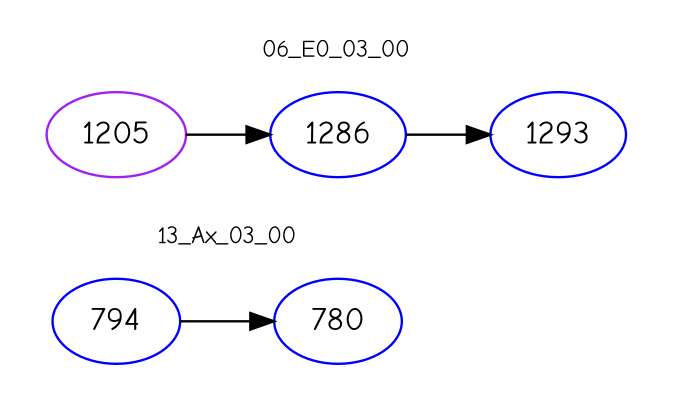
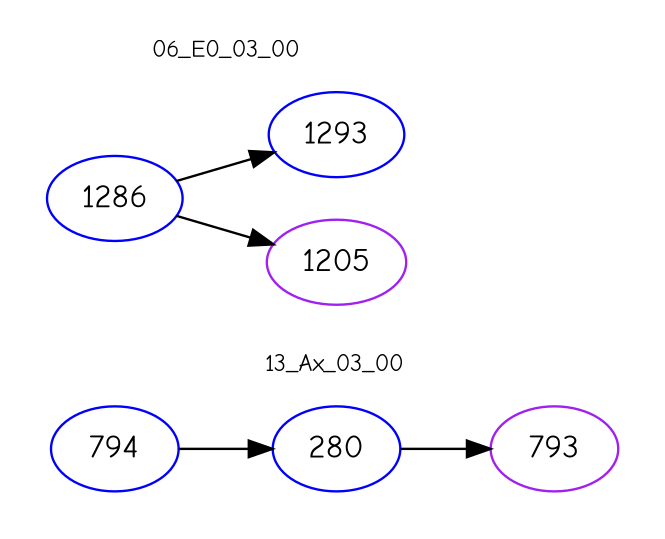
edge "1205" -> "1286": reversed
node "780": label "780" -> "280"
node "793": added
